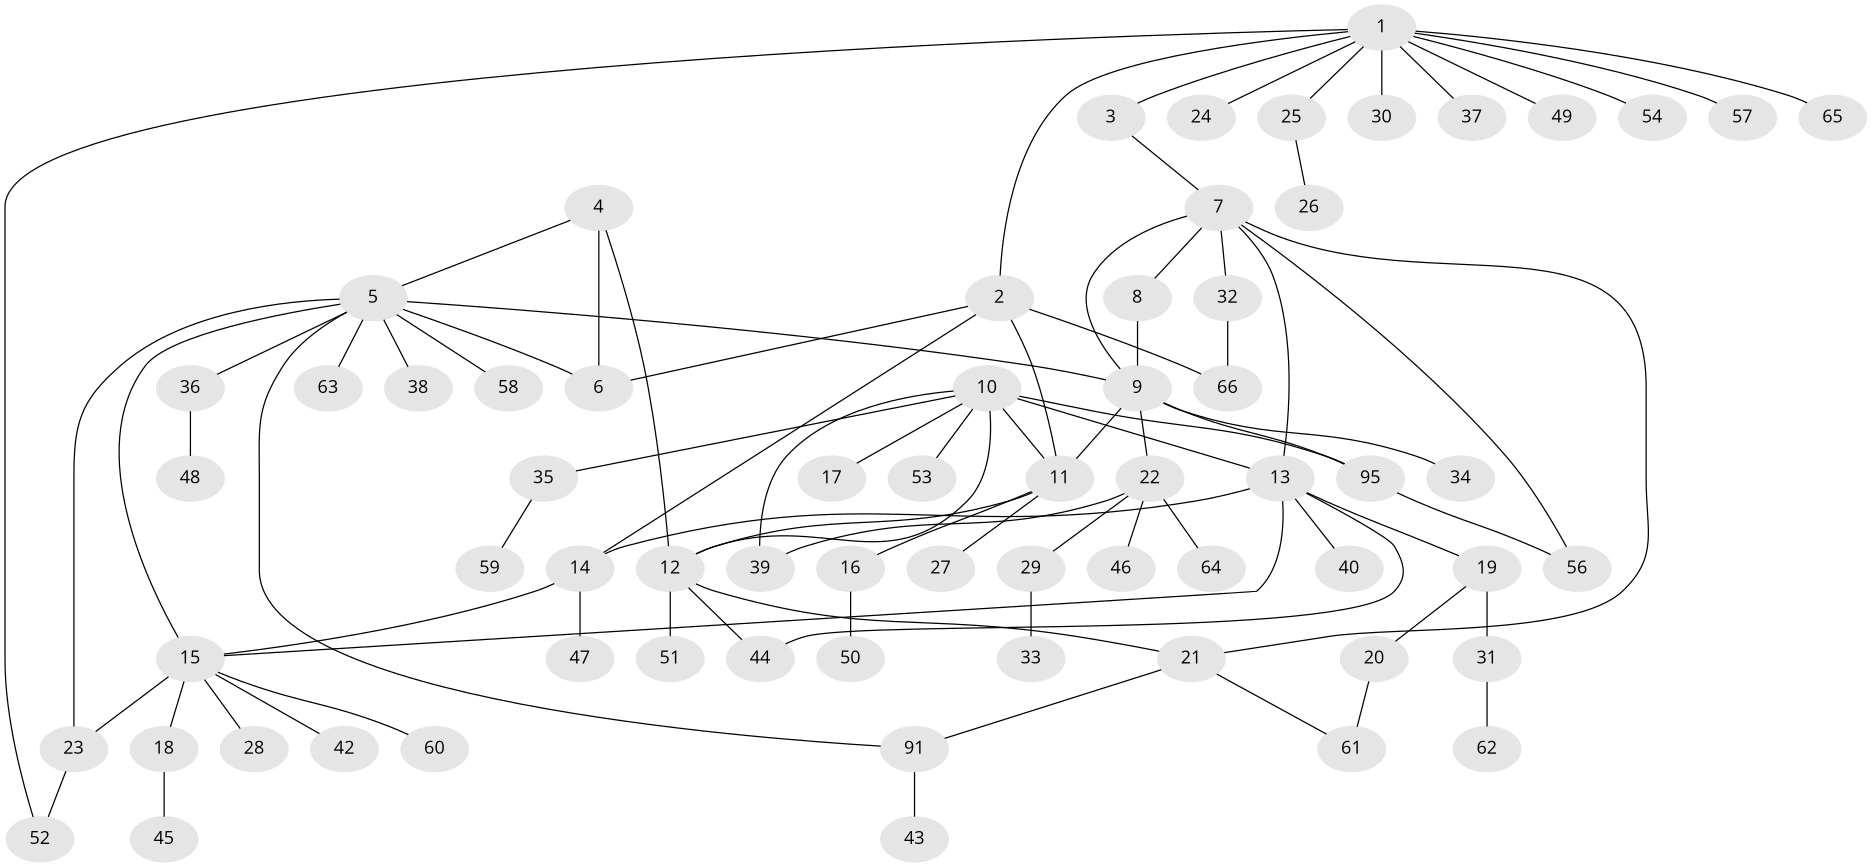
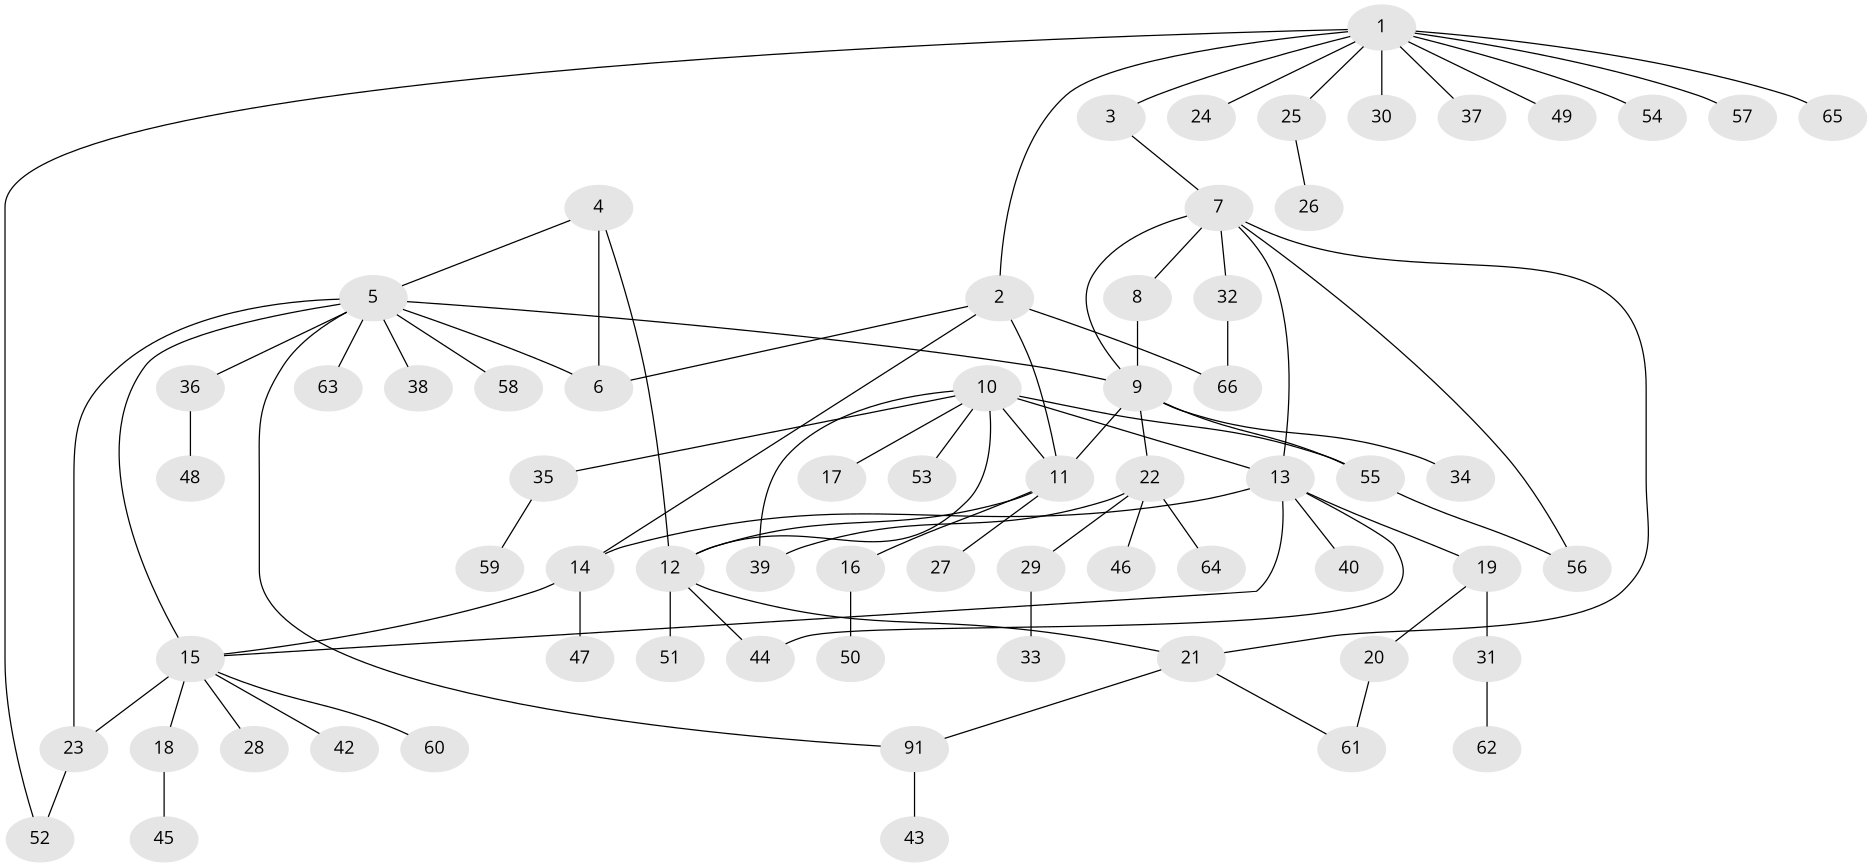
node "95": label "95" -> "55"
